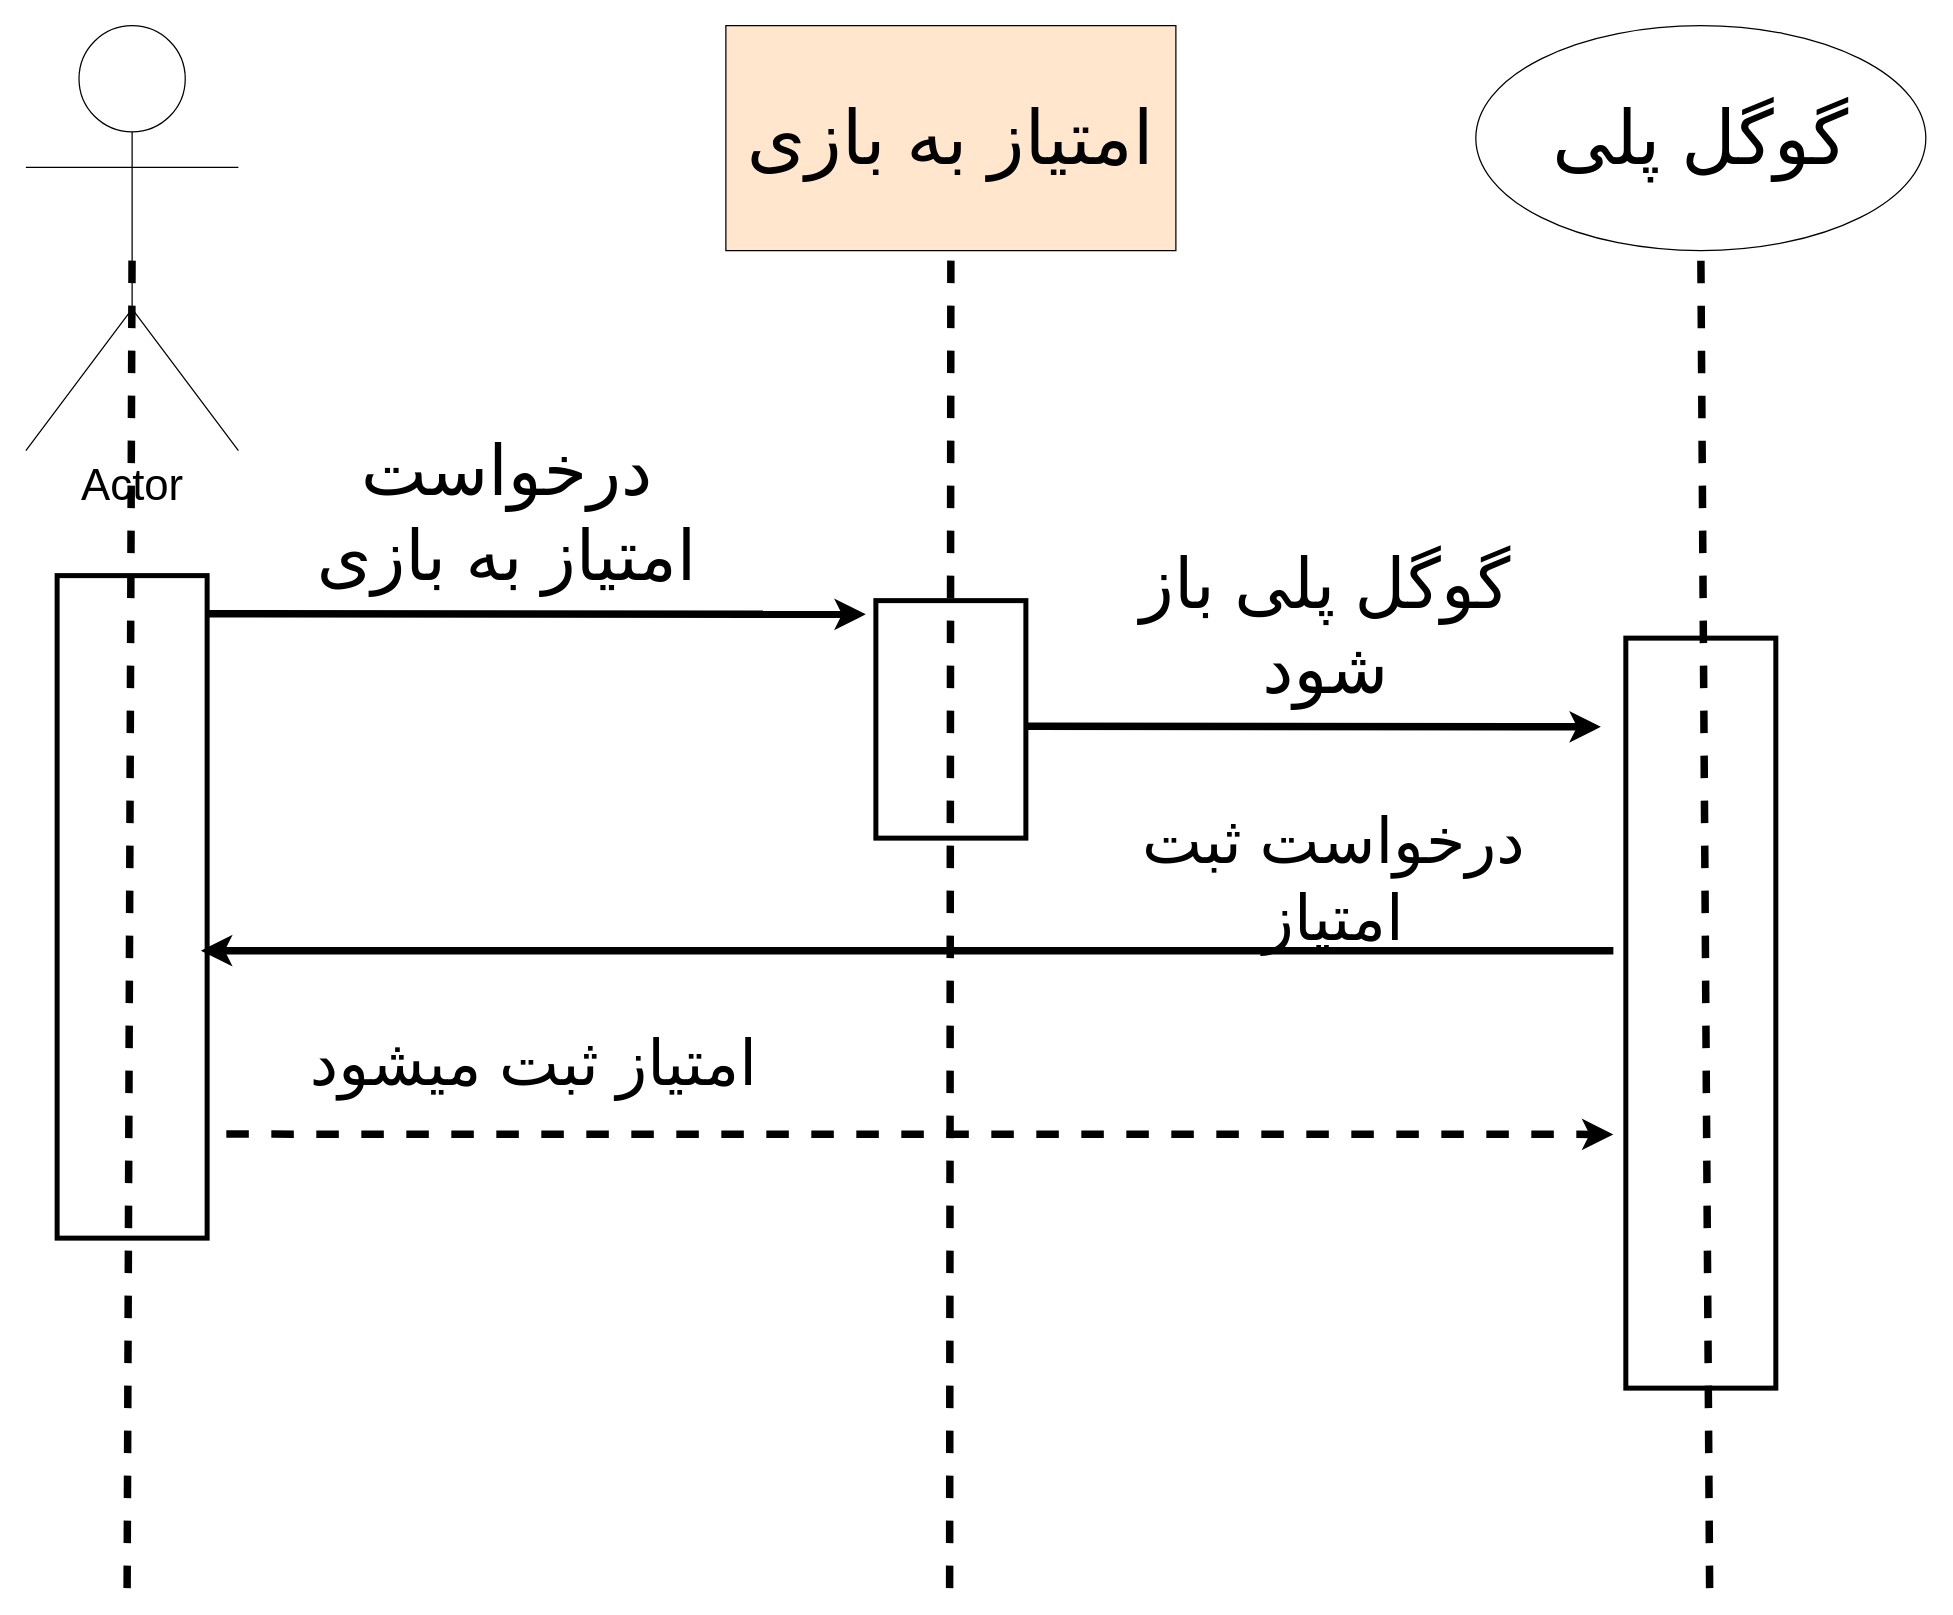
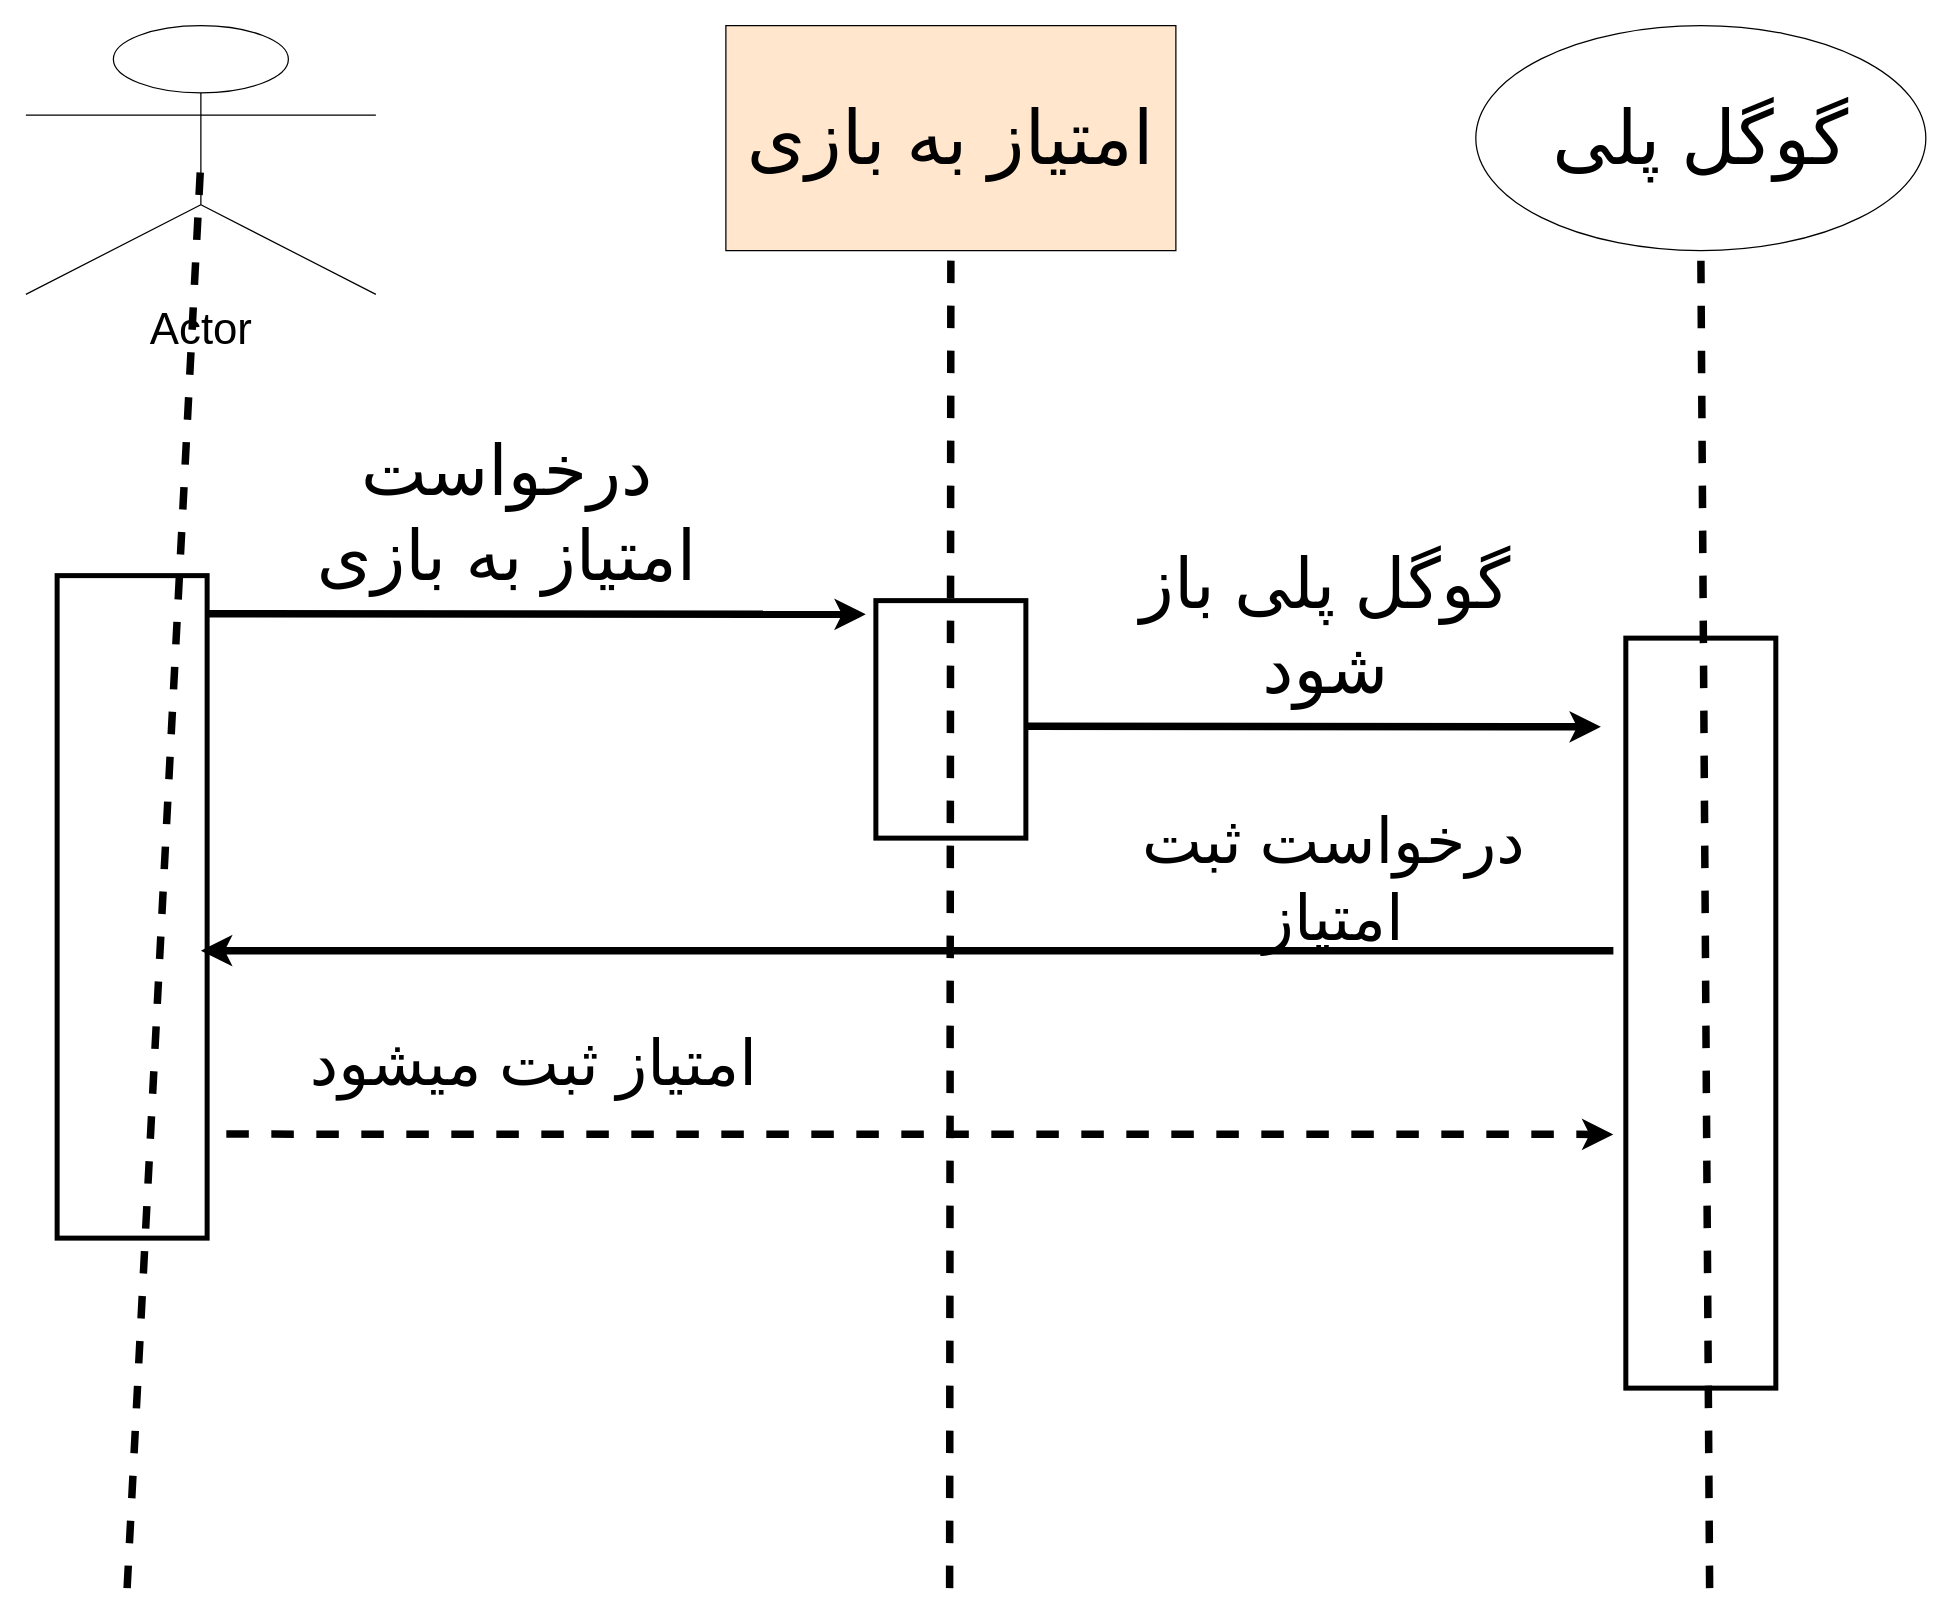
node "Actor": size 213x425 -> 350x269
